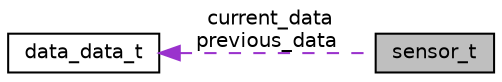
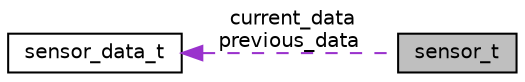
node "data_data_t": label "data_data_t" -> "sensor_data_t"
